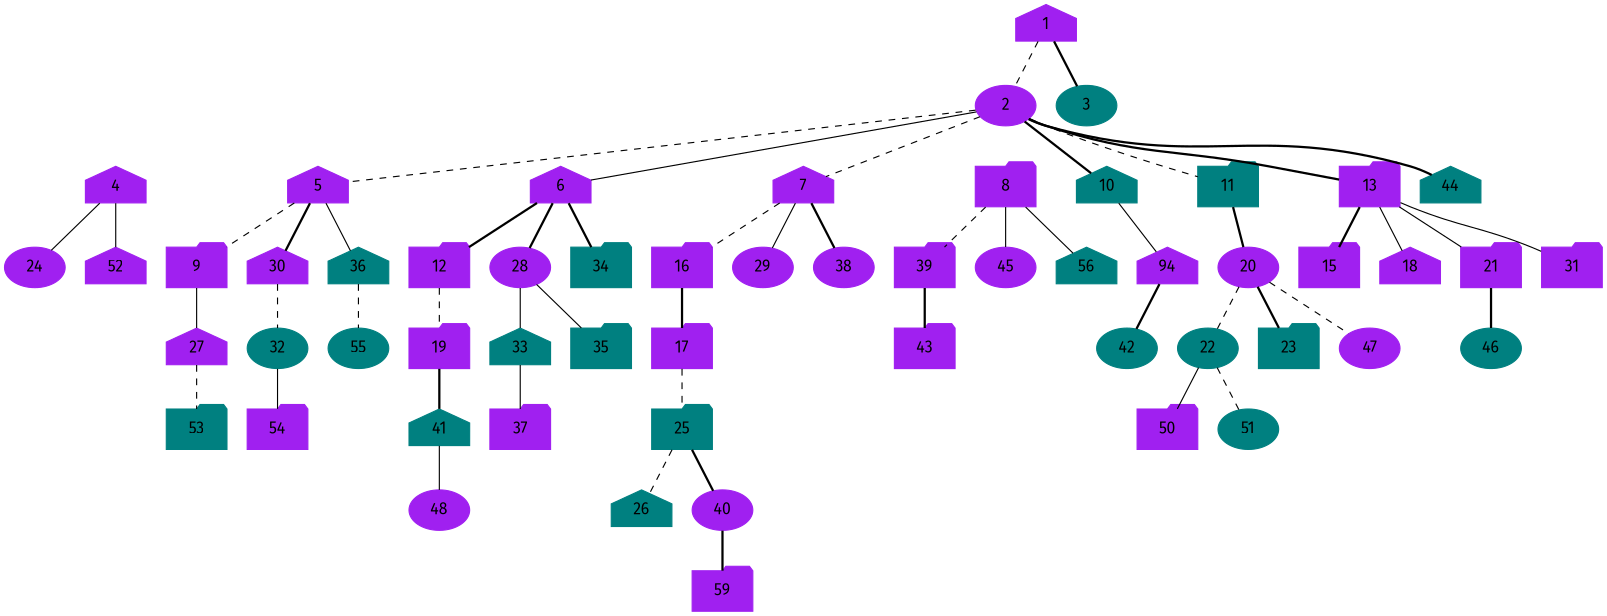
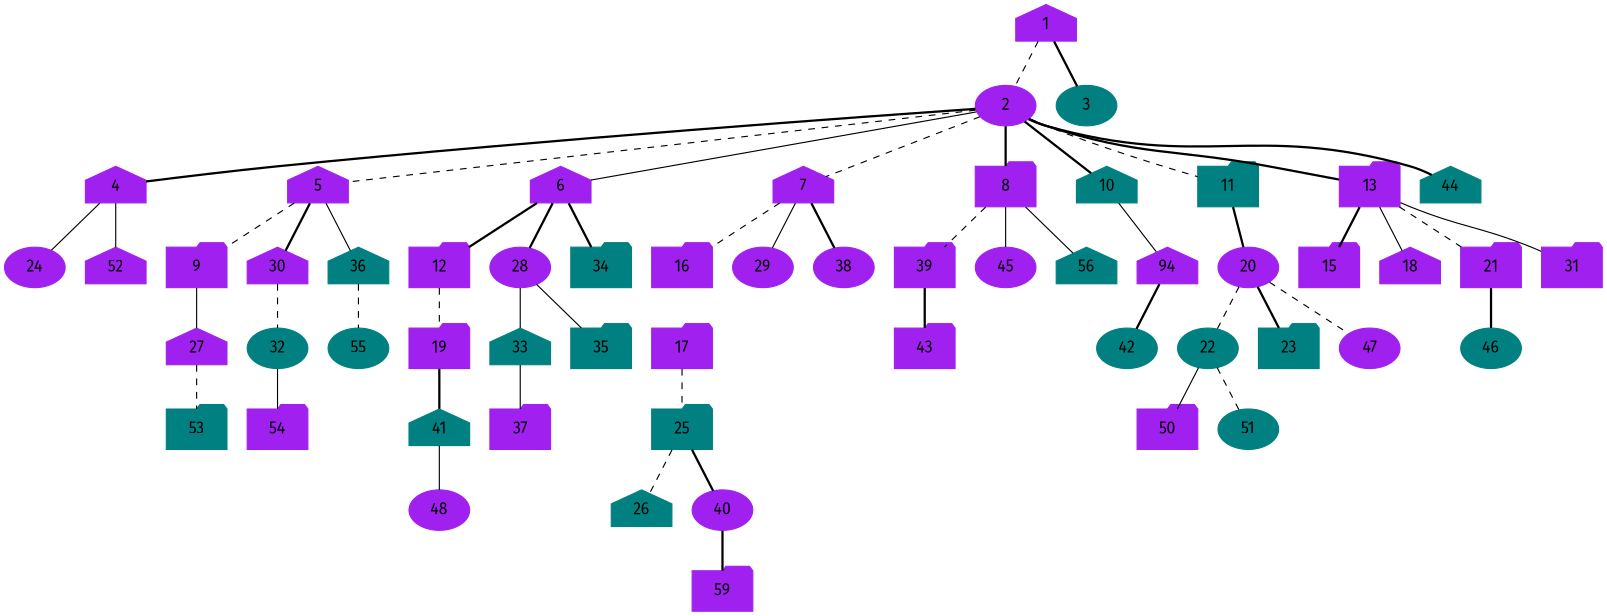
edge "2" -- "4": added
edge "2" -- "8": added
edge "13" -- "21": style solid -> dashed
edge "16" -- "17": removed
